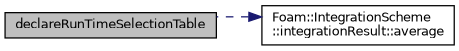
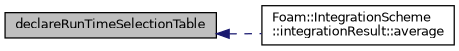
edge "declareRunTimeSelectionTable" -> "Foam::IntegrationScheme ::integrationResult::average": reversed
